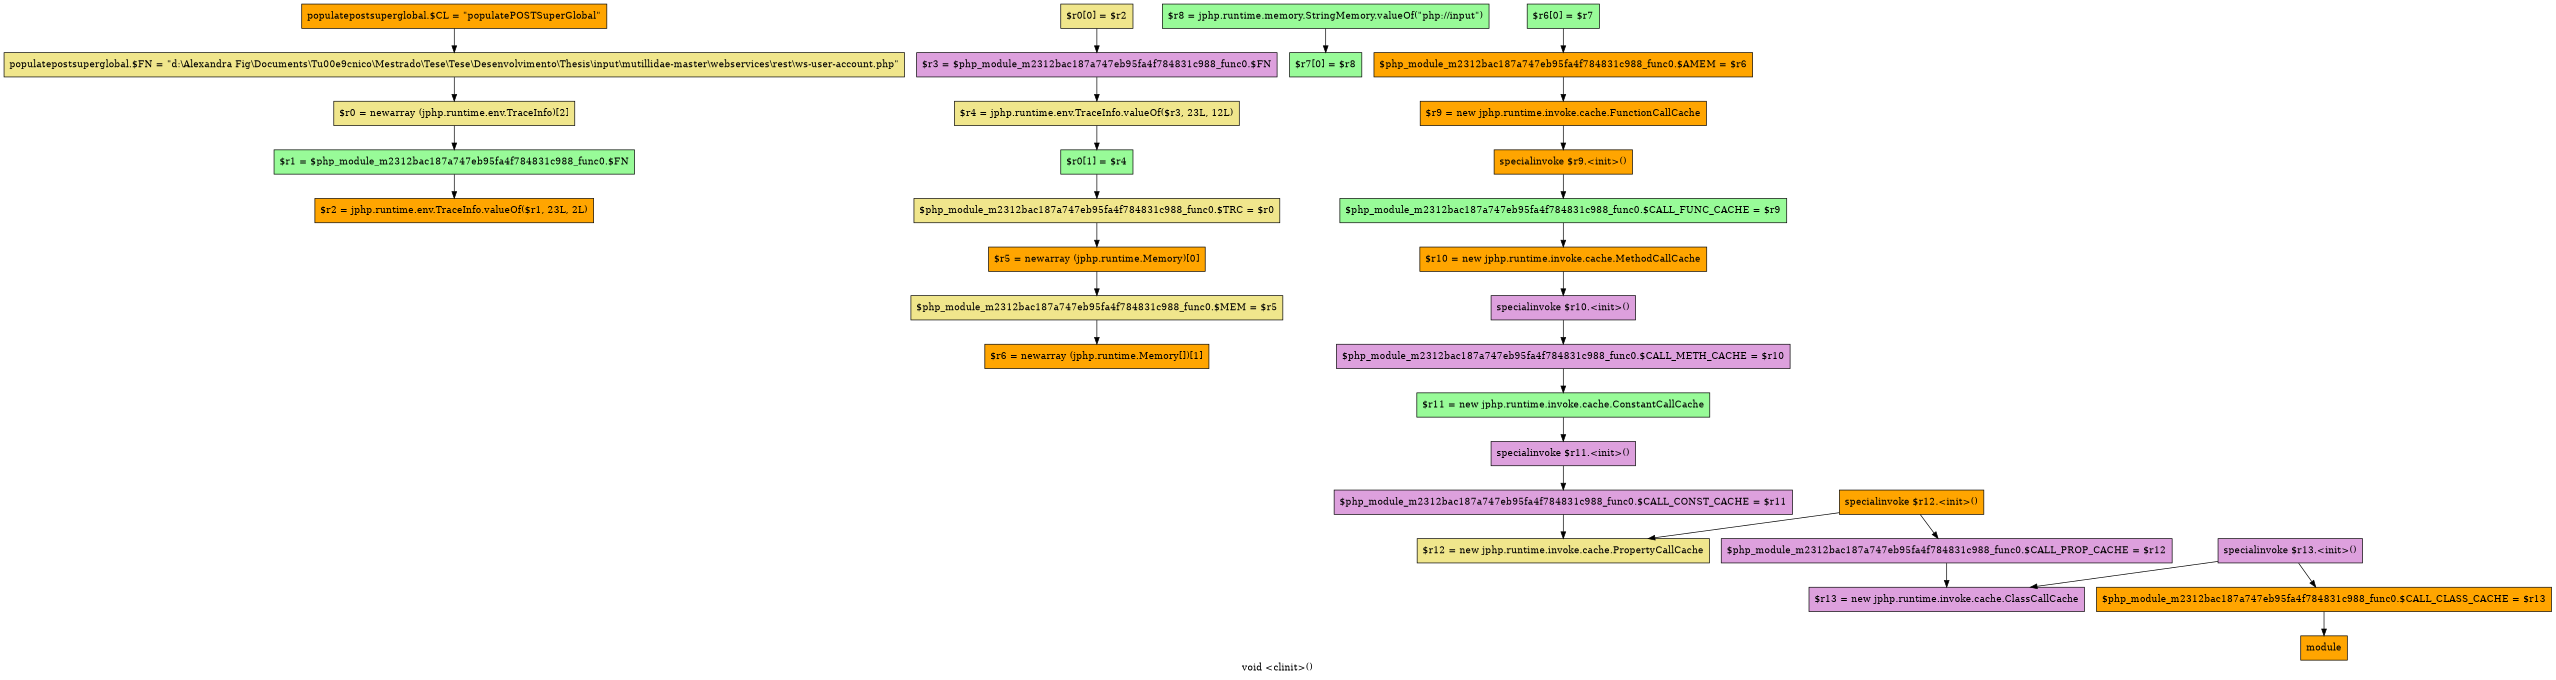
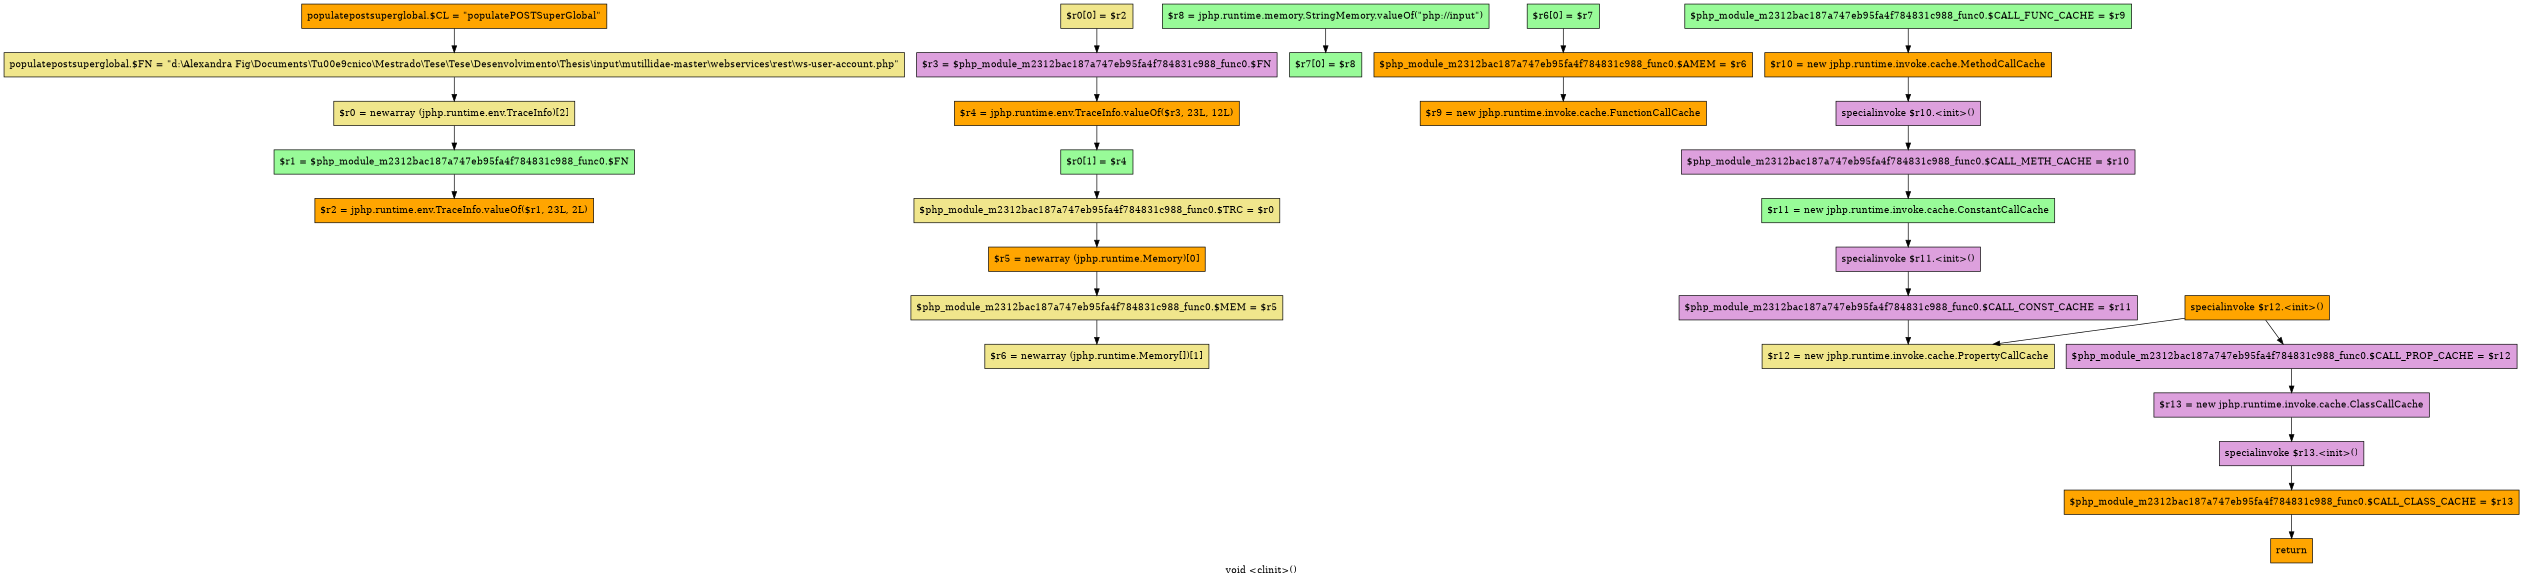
node "$r4 = jphp.runtime.env.TraceInfo.valueOf($r3, 23L, 12L)": fillcolor khaki -> orange
node "specialinvoke $r9.<init>()": removed
node "$r6 = newarray (jphp.runtime.Memory[])[1]": fillcolor orange -> khaki
edge "specialinvoke $r13.<init>()" -> "$r13 = new jphp.runtime.invoke.cache.ClassCallCache": reversed
node "module": label "module" -> "return"
